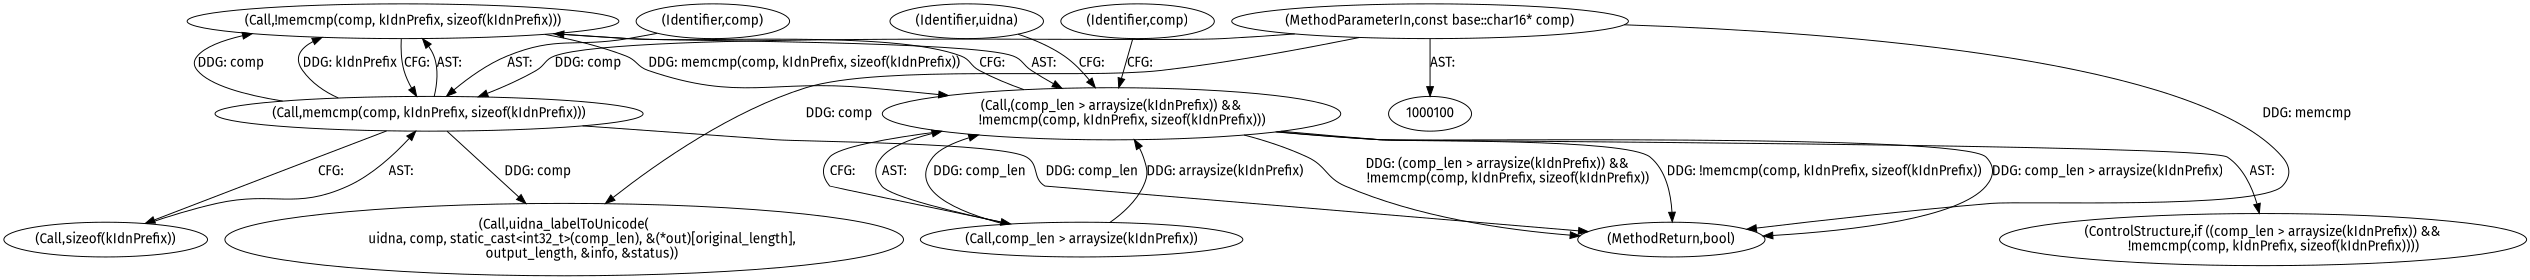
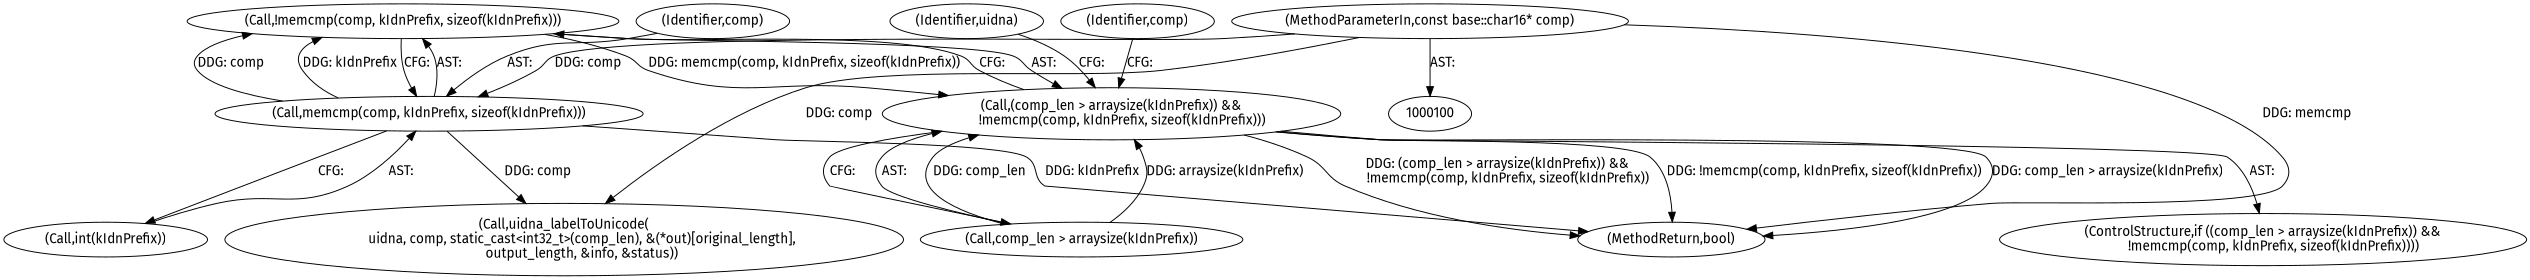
edge "(Call,memcmp(comp, kIdnPrefix, sizeof(kIdnPrefix)))" -> "(MethodReturn,bool)": label "DDG: comp_len" -> "DDG: kIdnPrefix"
node "(Call,sizeof(kIdnPrefix))": label "(Call,sizeof(kIdnPrefix))" -> "(Call,int(kIdnPrefix))"
